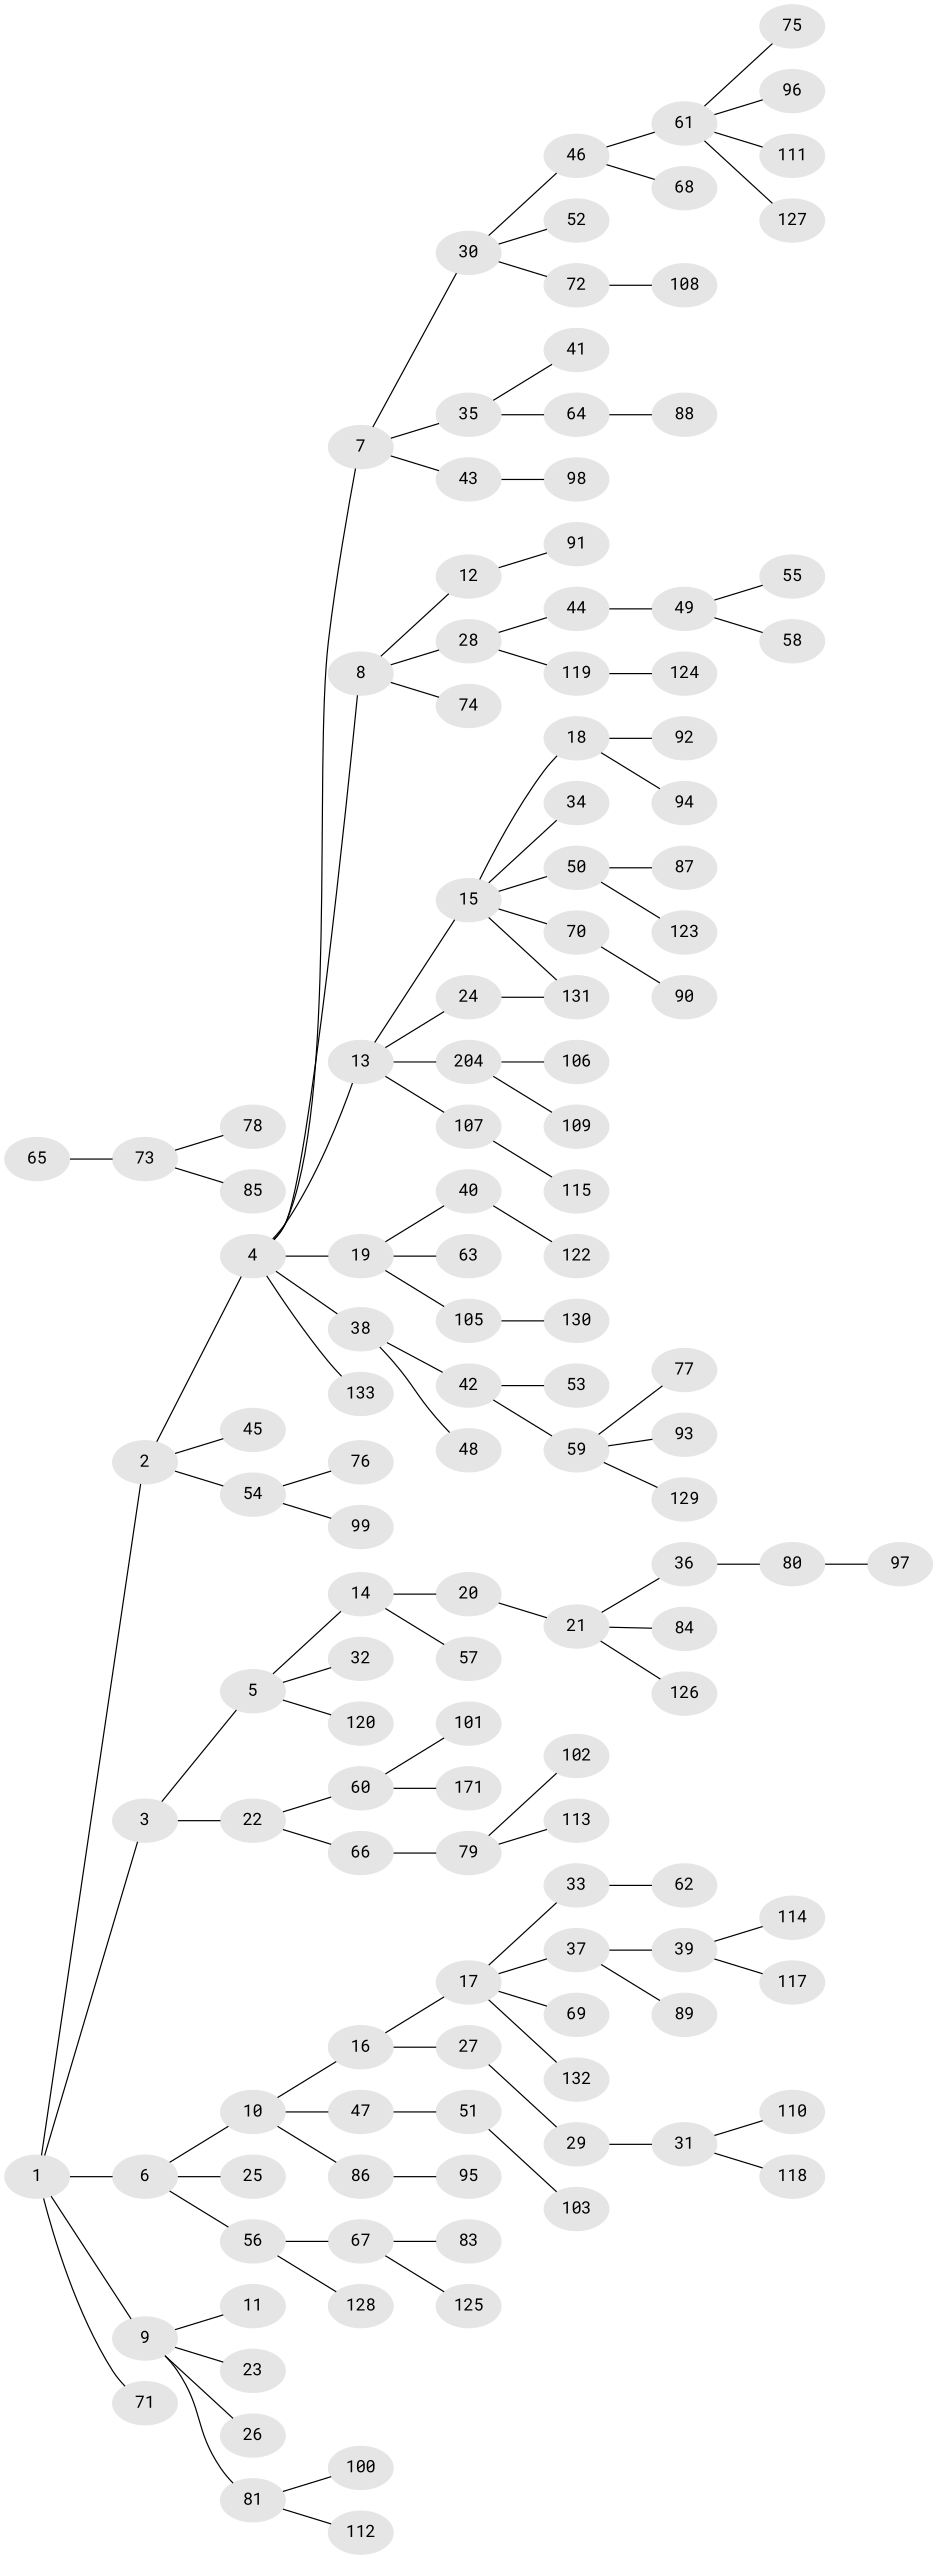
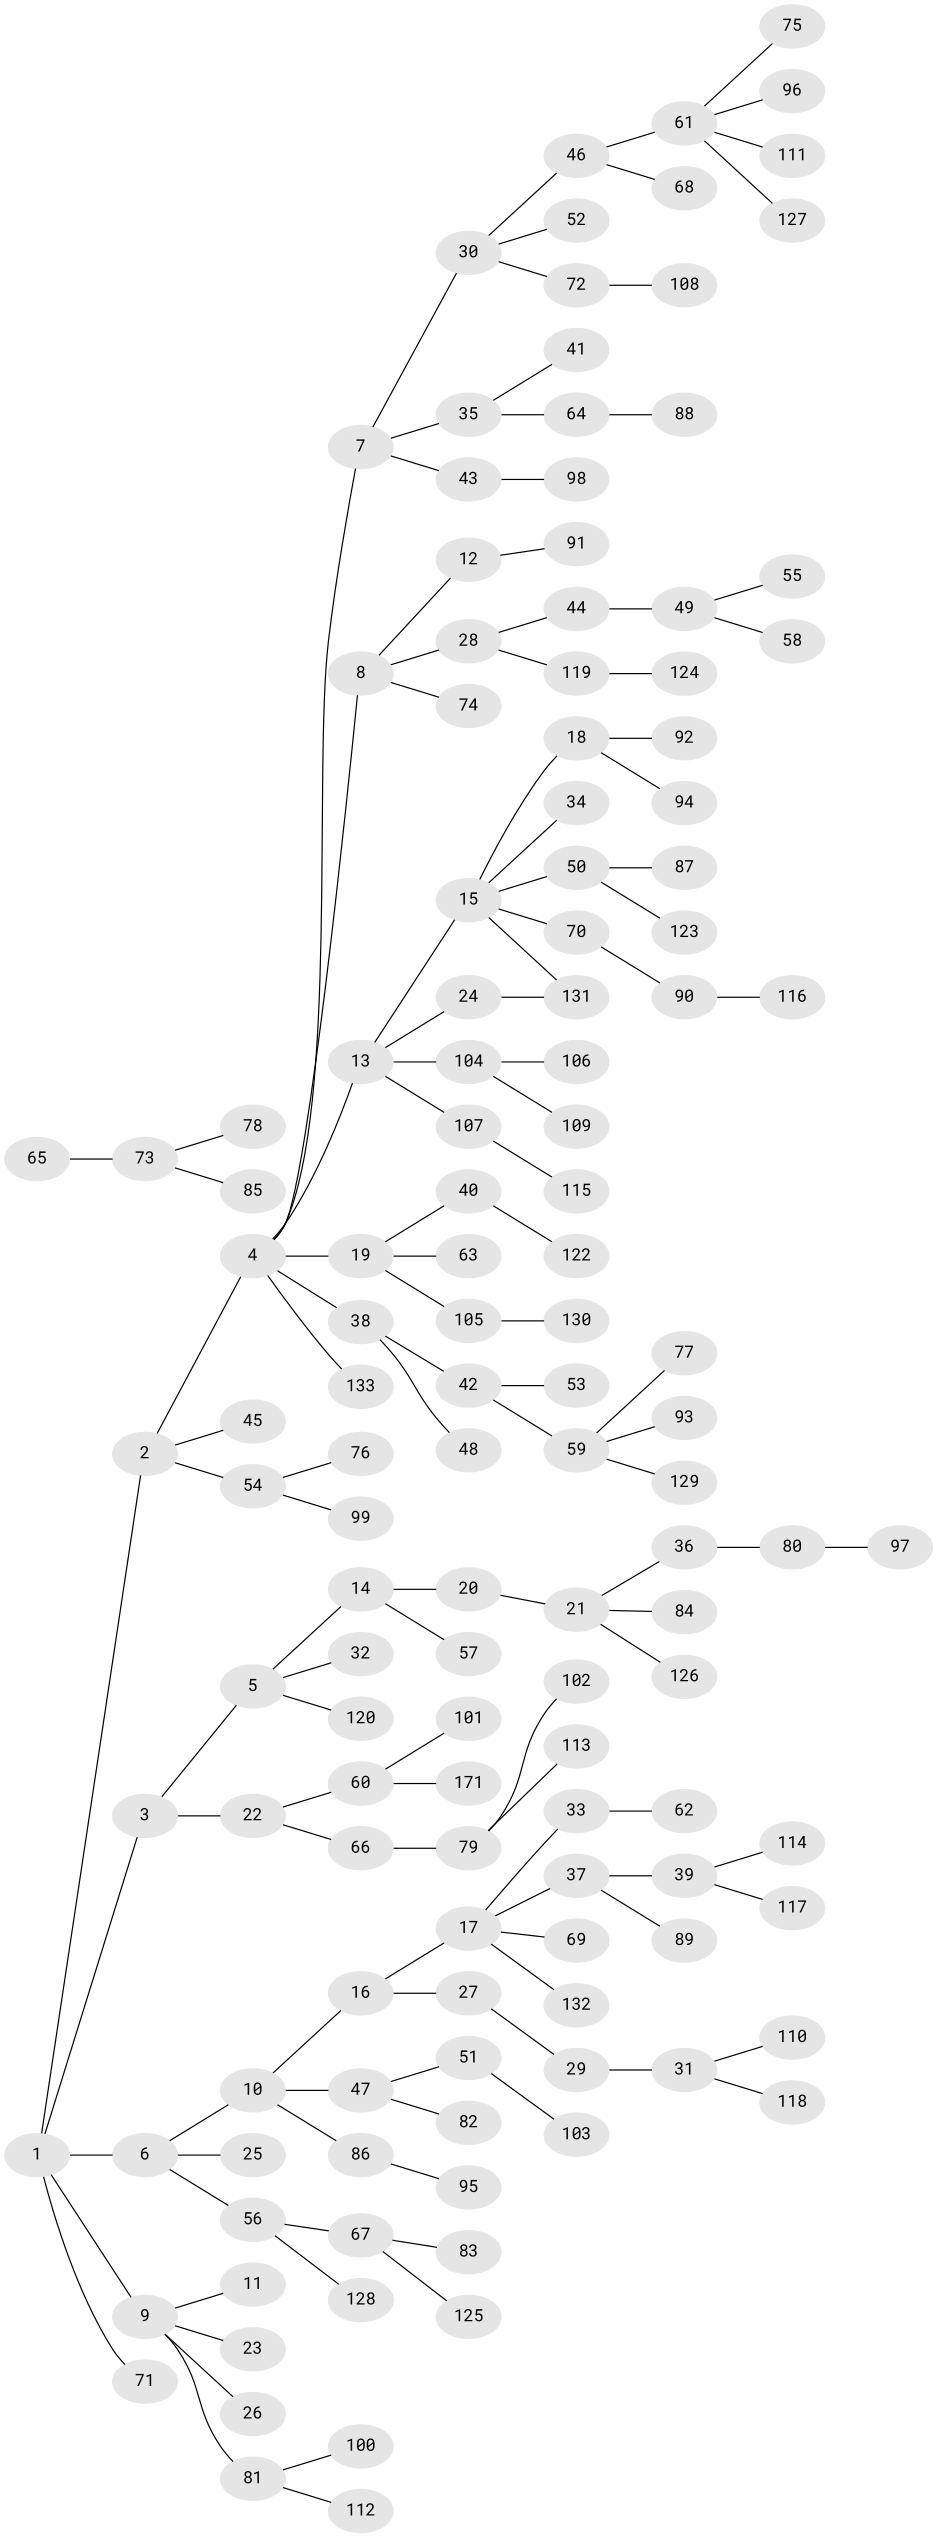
node "116": added
node "204": label "204" -> "104"
node "82": added
